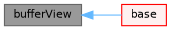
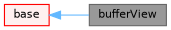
edge "base" -> "bufferView": reversed
